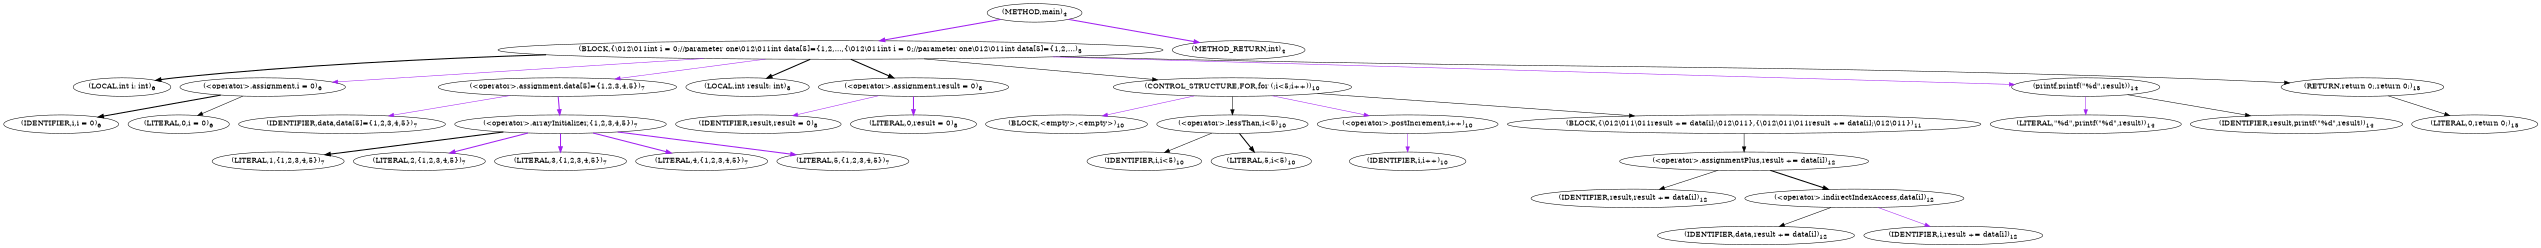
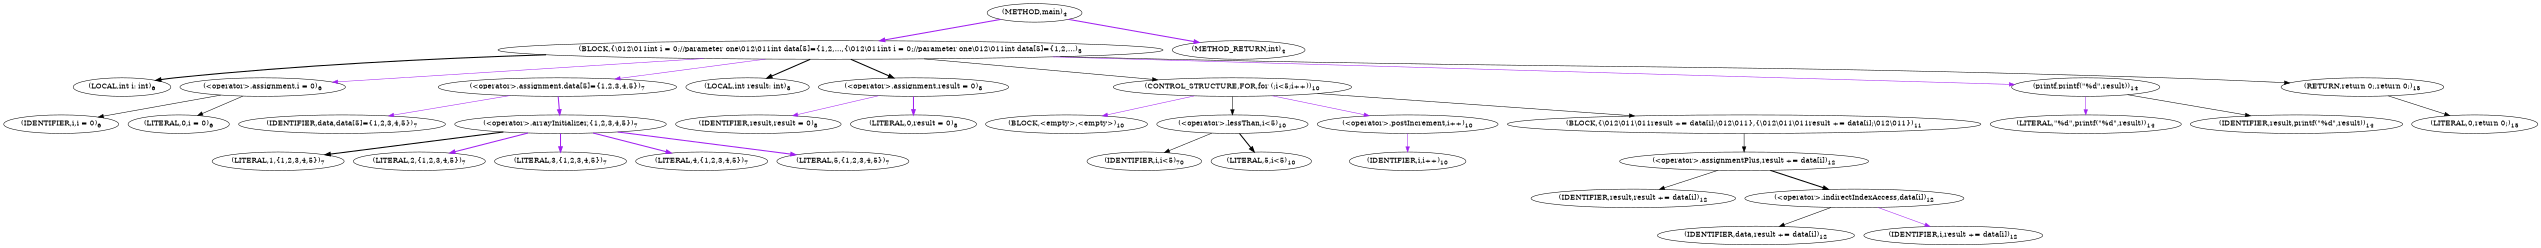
edge "(<operator>.assignment,i = 0)" -> "(IDENTIFIER,i,i = 0)": style bold -> solid
node "(IDENTIFIER,i,i<5)": text "10" -> "70"
